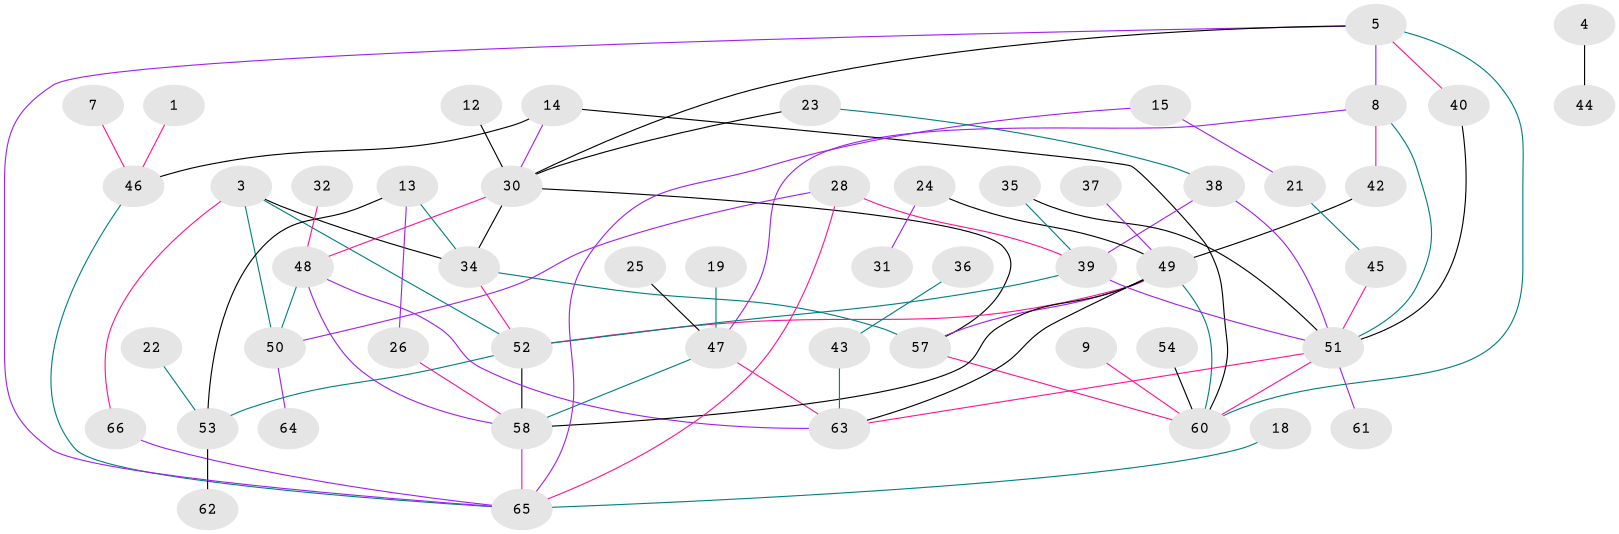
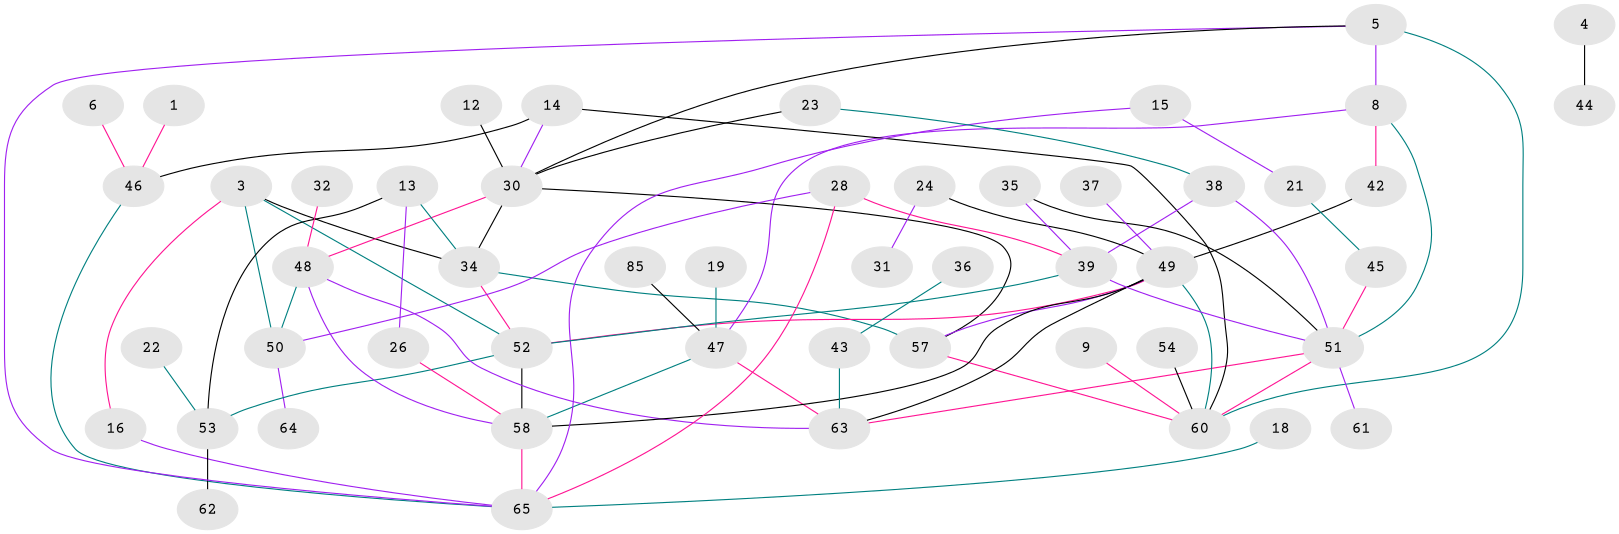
node "7": label "7" -> "6"
node "40": removed
edge "35" -- "39": color teal -> purple
node "25": label "25" -> "85"
node "66": label "66" -> "16"
